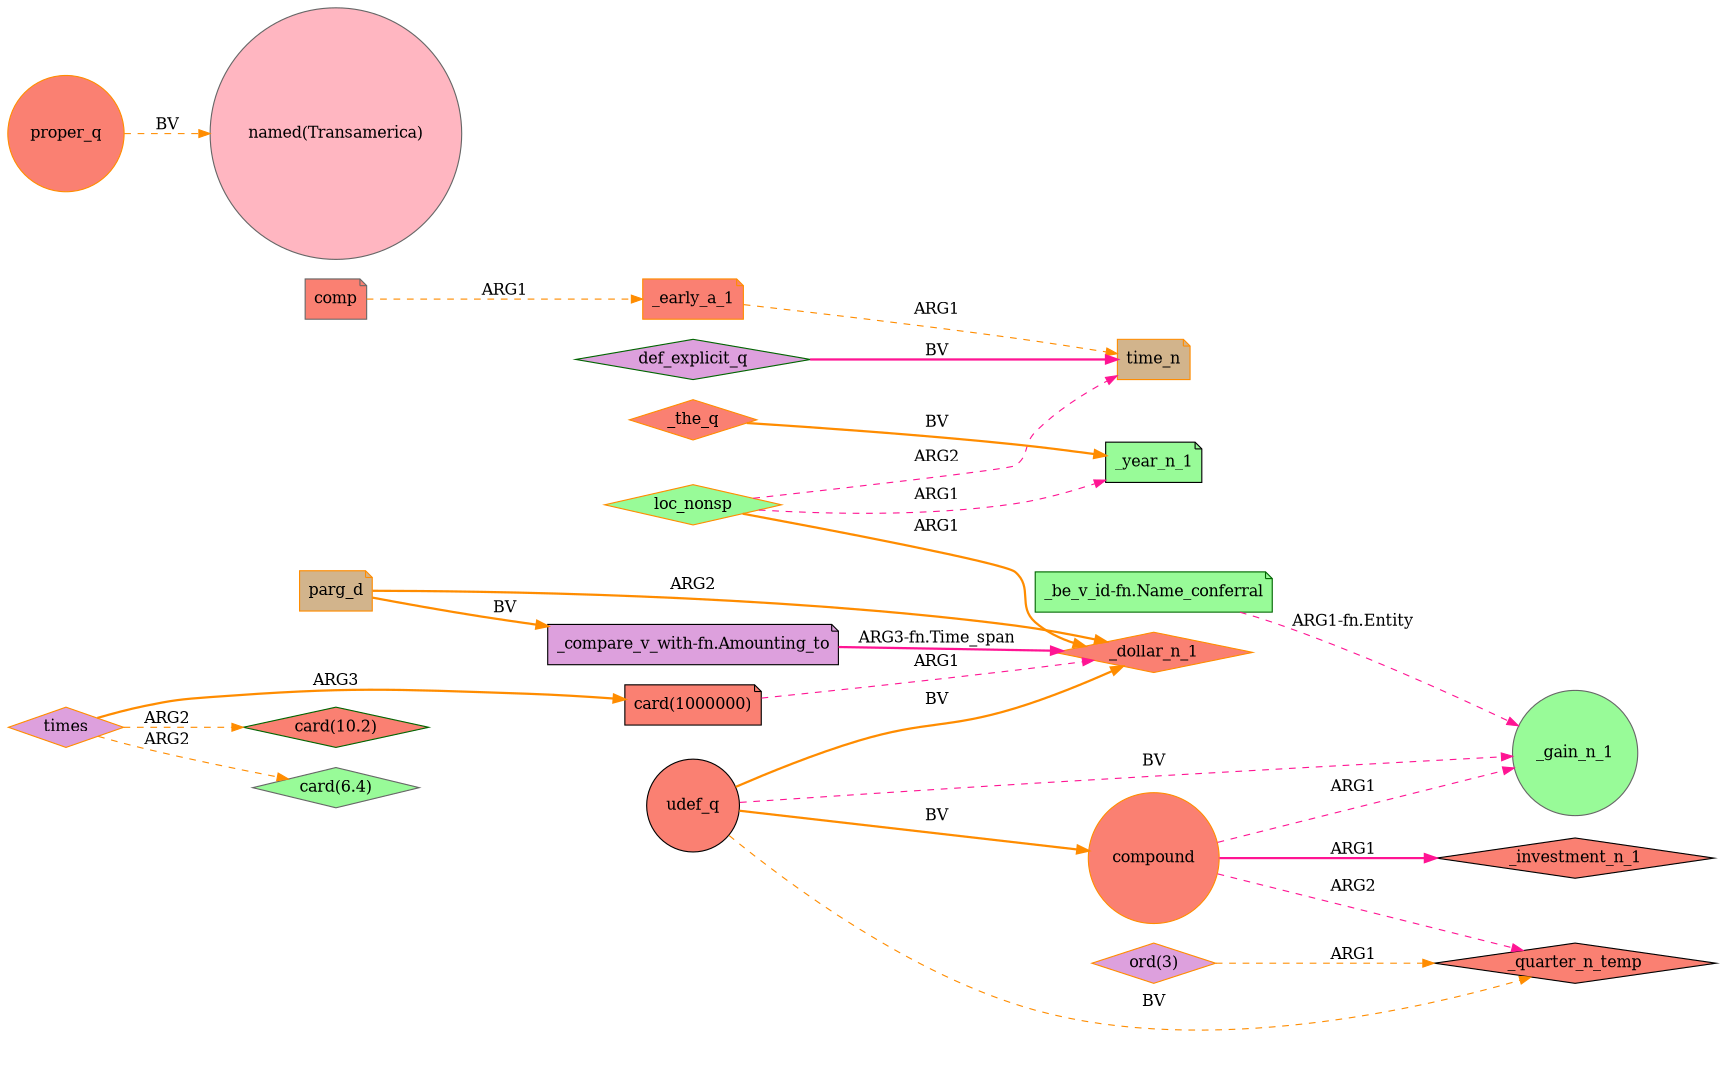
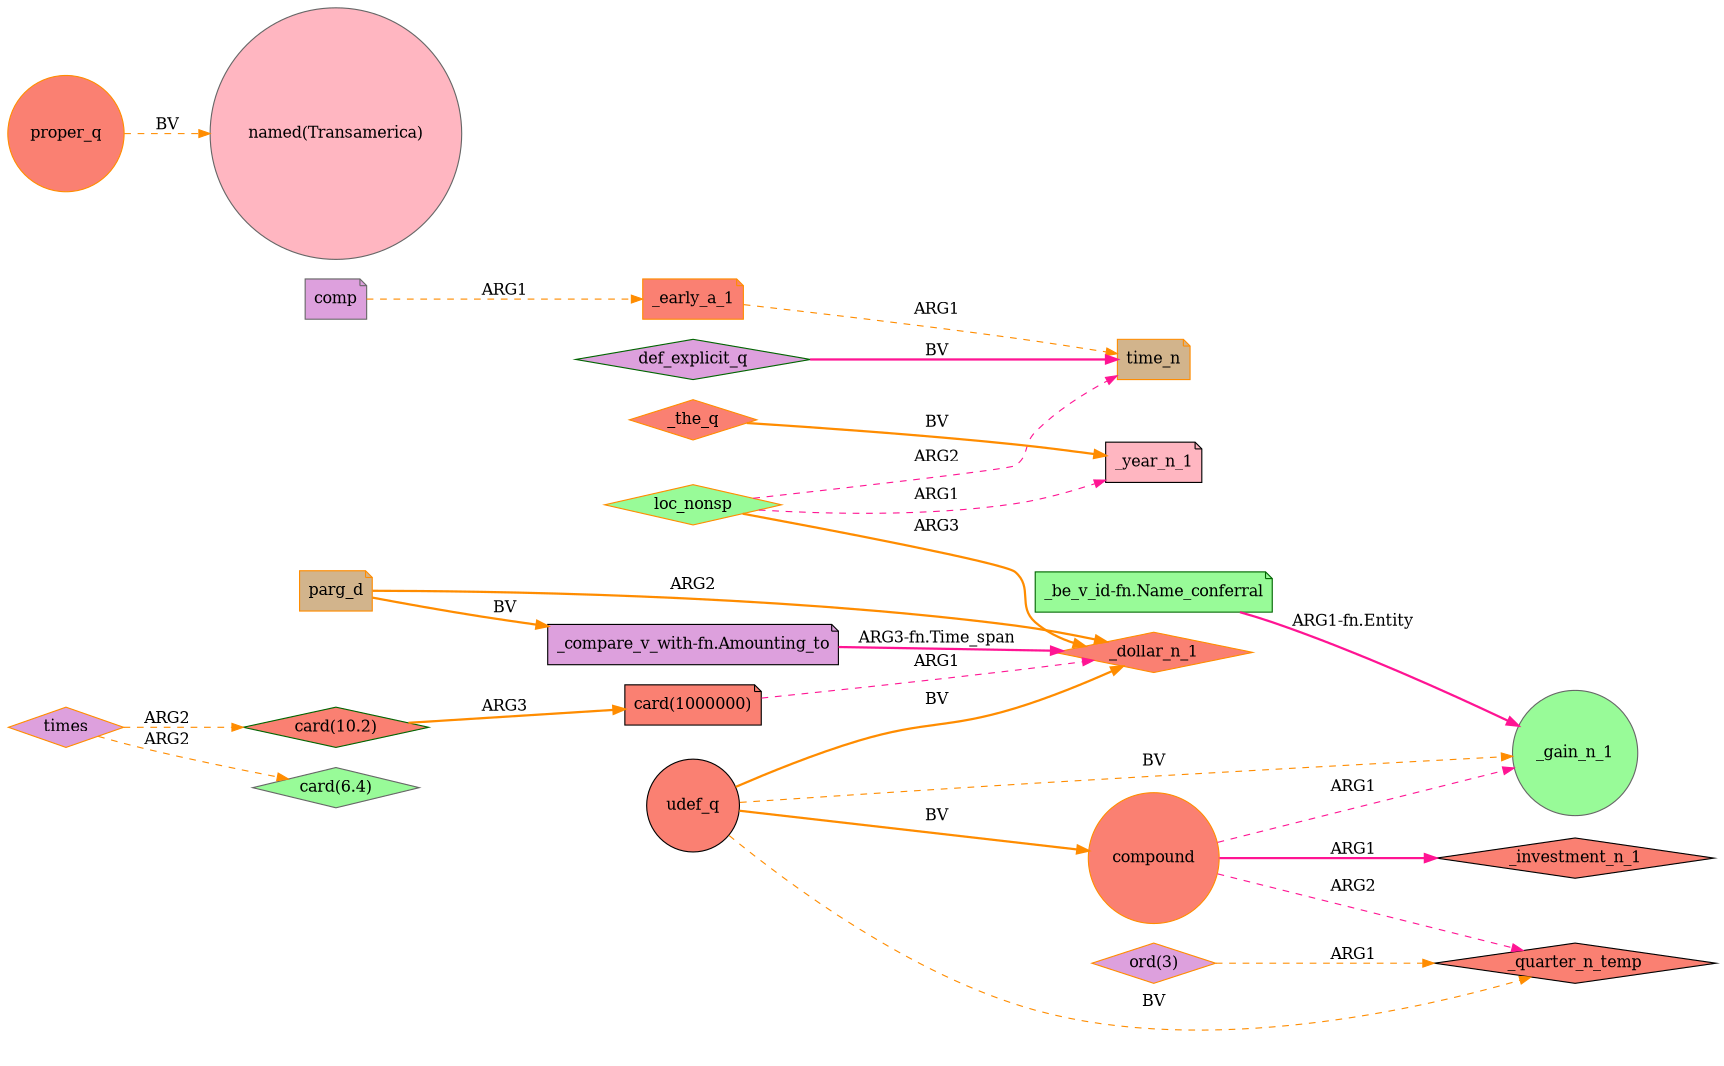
node "comp": fillcolor salmon -> plum
node "_year_n_1": fillcolor palegreen -> lightpink
edge "loc_nonsp" -> "_dollar_n_1": label "ARG1" -> "ARG3"
edge "_be_v_id-fn.Name_conferral" -> "_gain_n_1": style dashed -> bold
edge "times" -> "card(1000000)": now "card(10.2)" -> "card(1000000)"
edge "udef_q" -> "_gain_n_1": color deeppink -> darkorange
